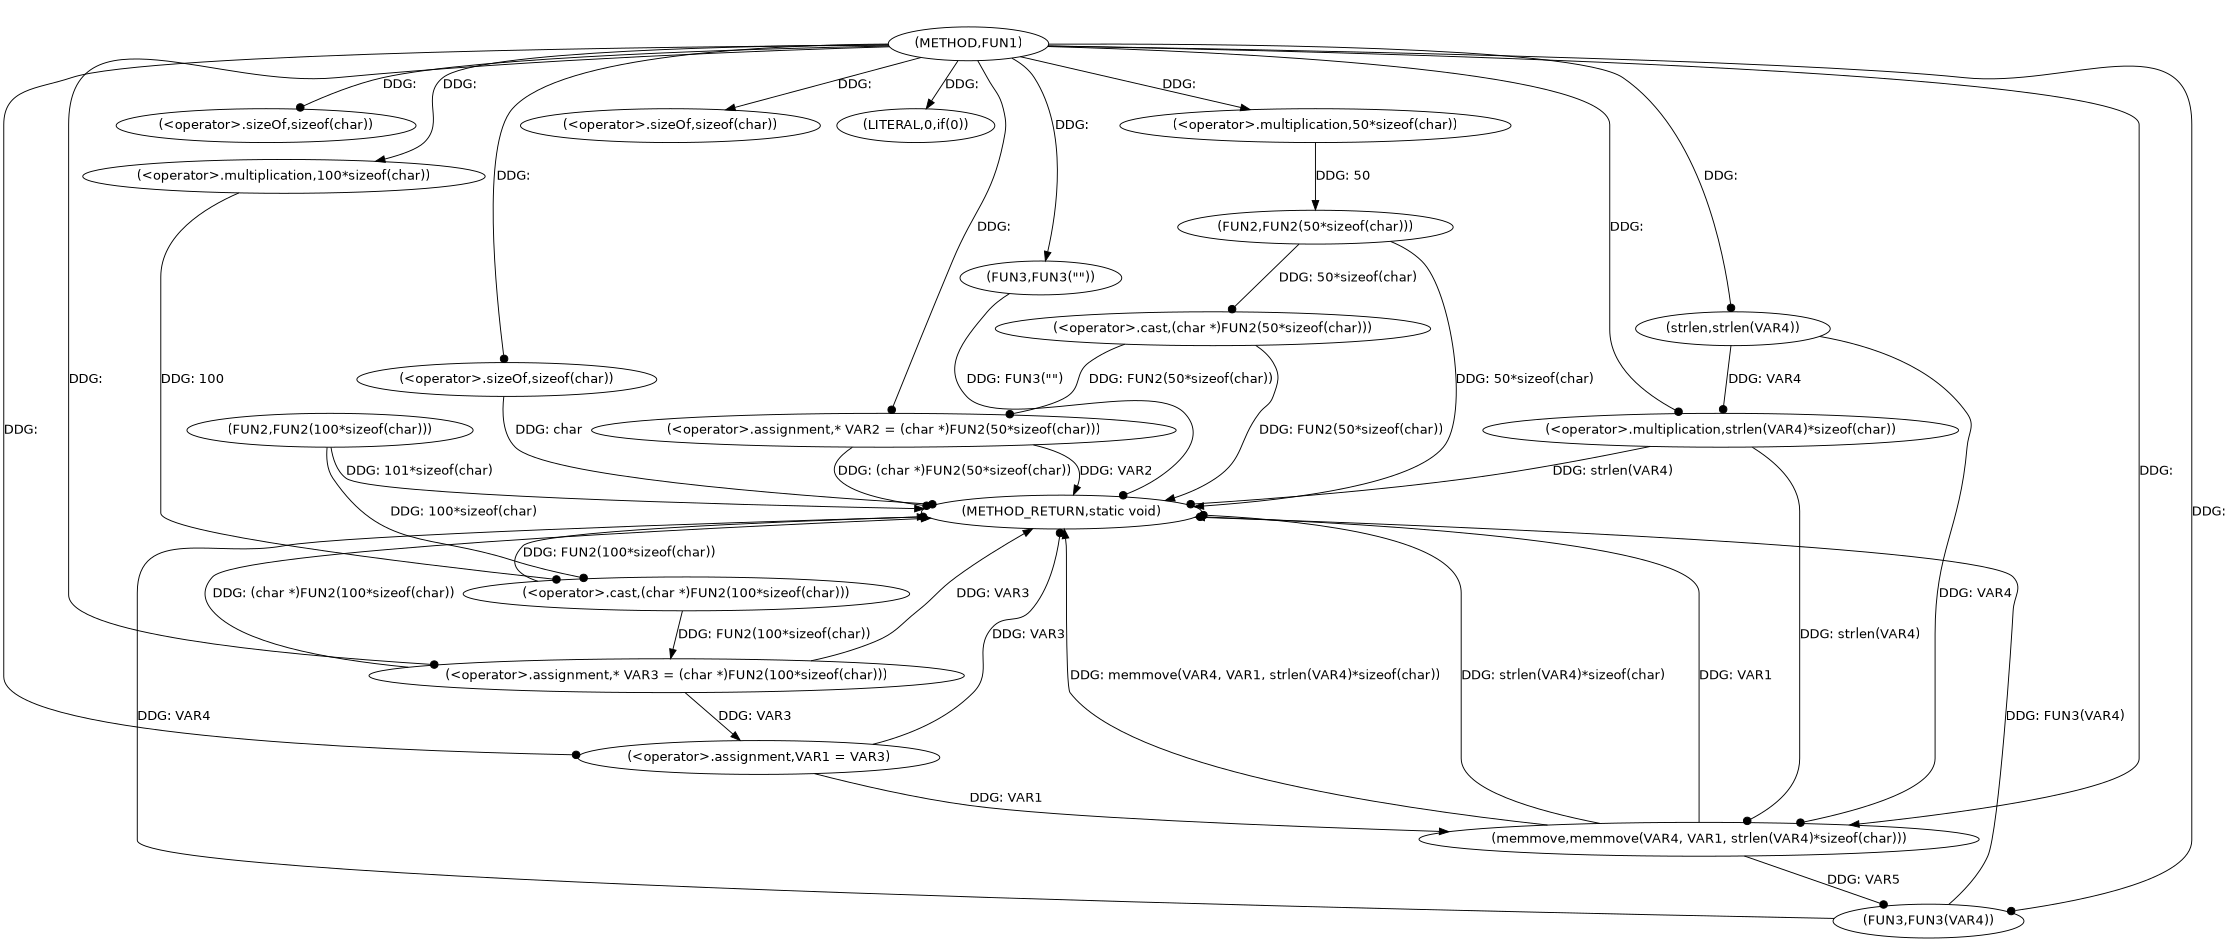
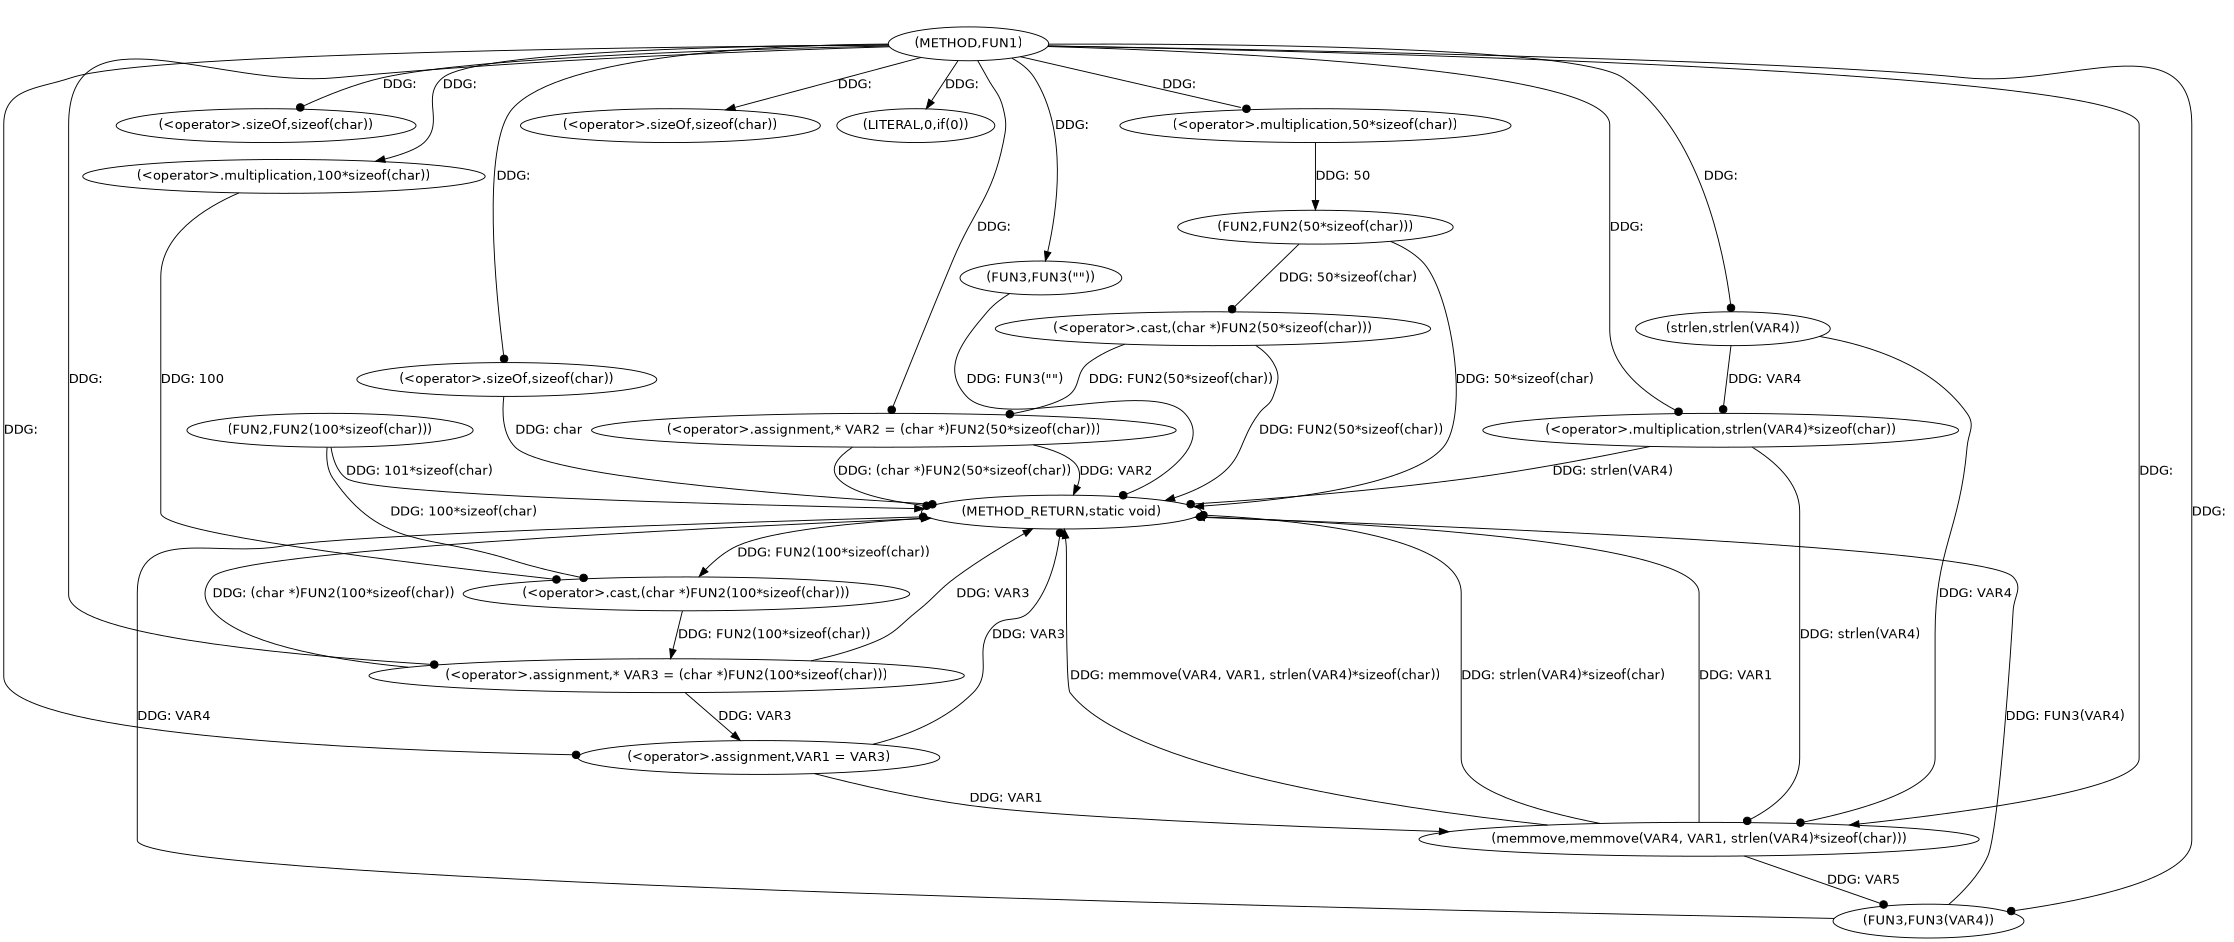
edge "(METHOD,FUN1)" -> "(<operator>.multiplication,50*sizeof(char))": arrowhead normal -> dot
edge "(<operator>.cast,(char *)FUN2(100*sizeof(char)))" -> "(METHOD_RETURN,static void)": reversed
